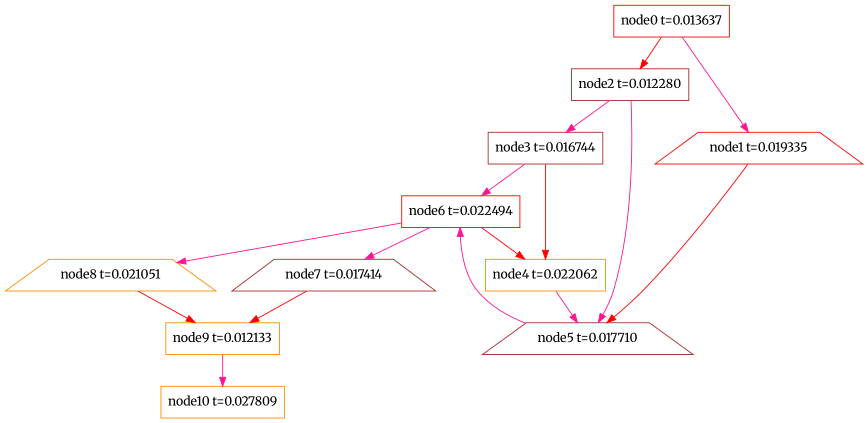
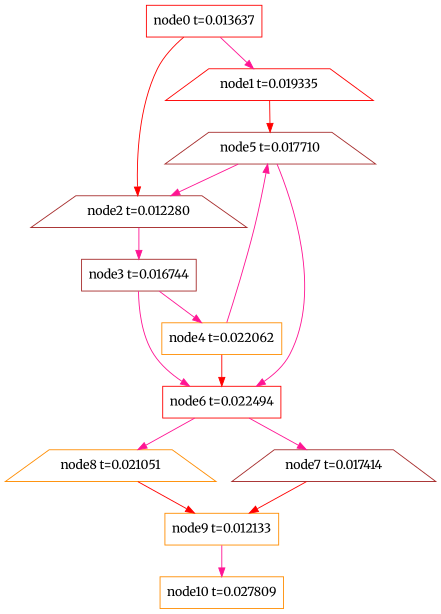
node "node2 t=0.012280": shape box -> trapezium
edge "node3 t=0.016744" -> "node4 t=0.022062": color red -> deeppink
edge "node2 t=0.012280" -> "node5 t=0.017710": reversed
edge "node6 t=0.022494" -> "node4 t=0.022062": reversed
